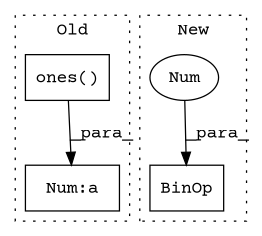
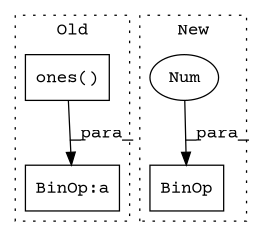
node "Num:a": label "Num:a" -> "BinOp:a"
